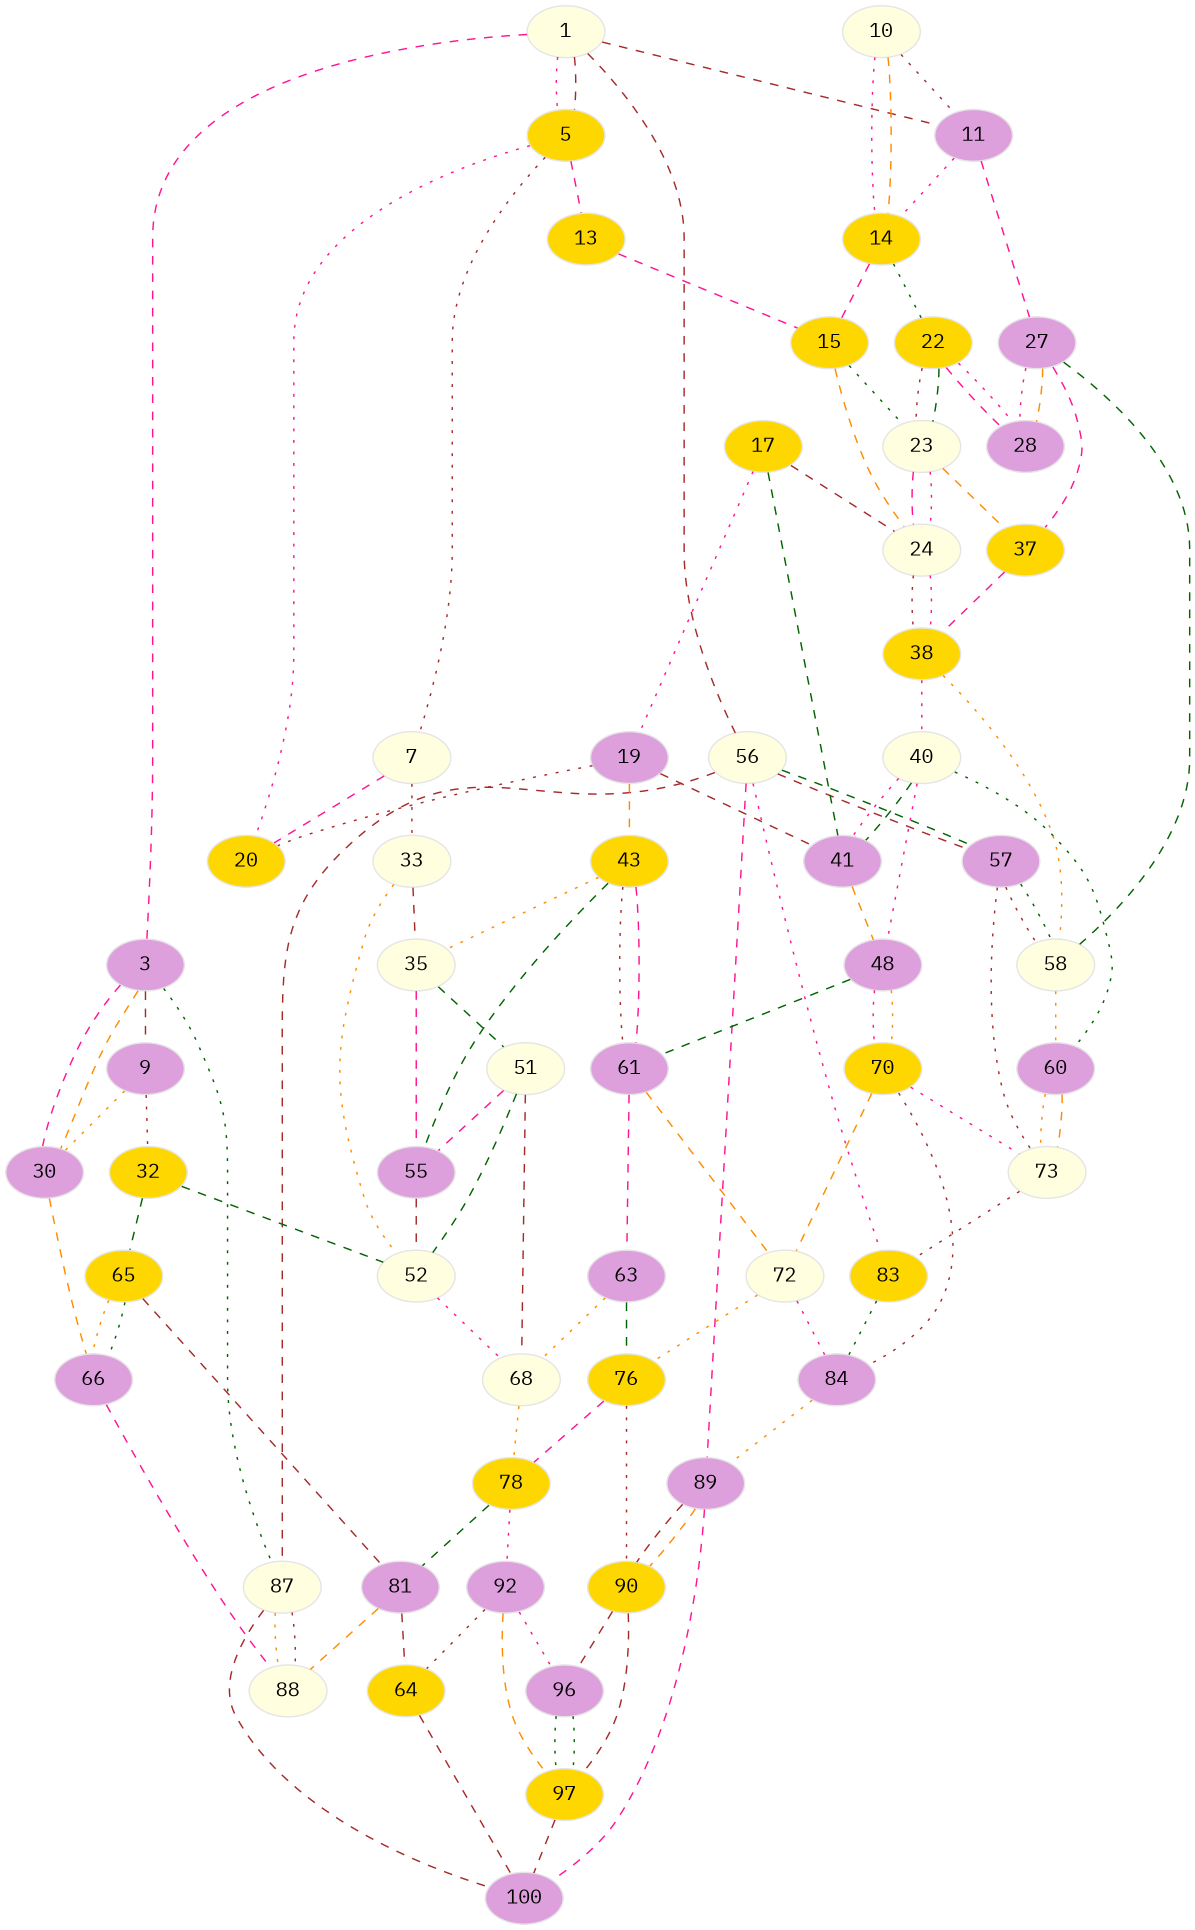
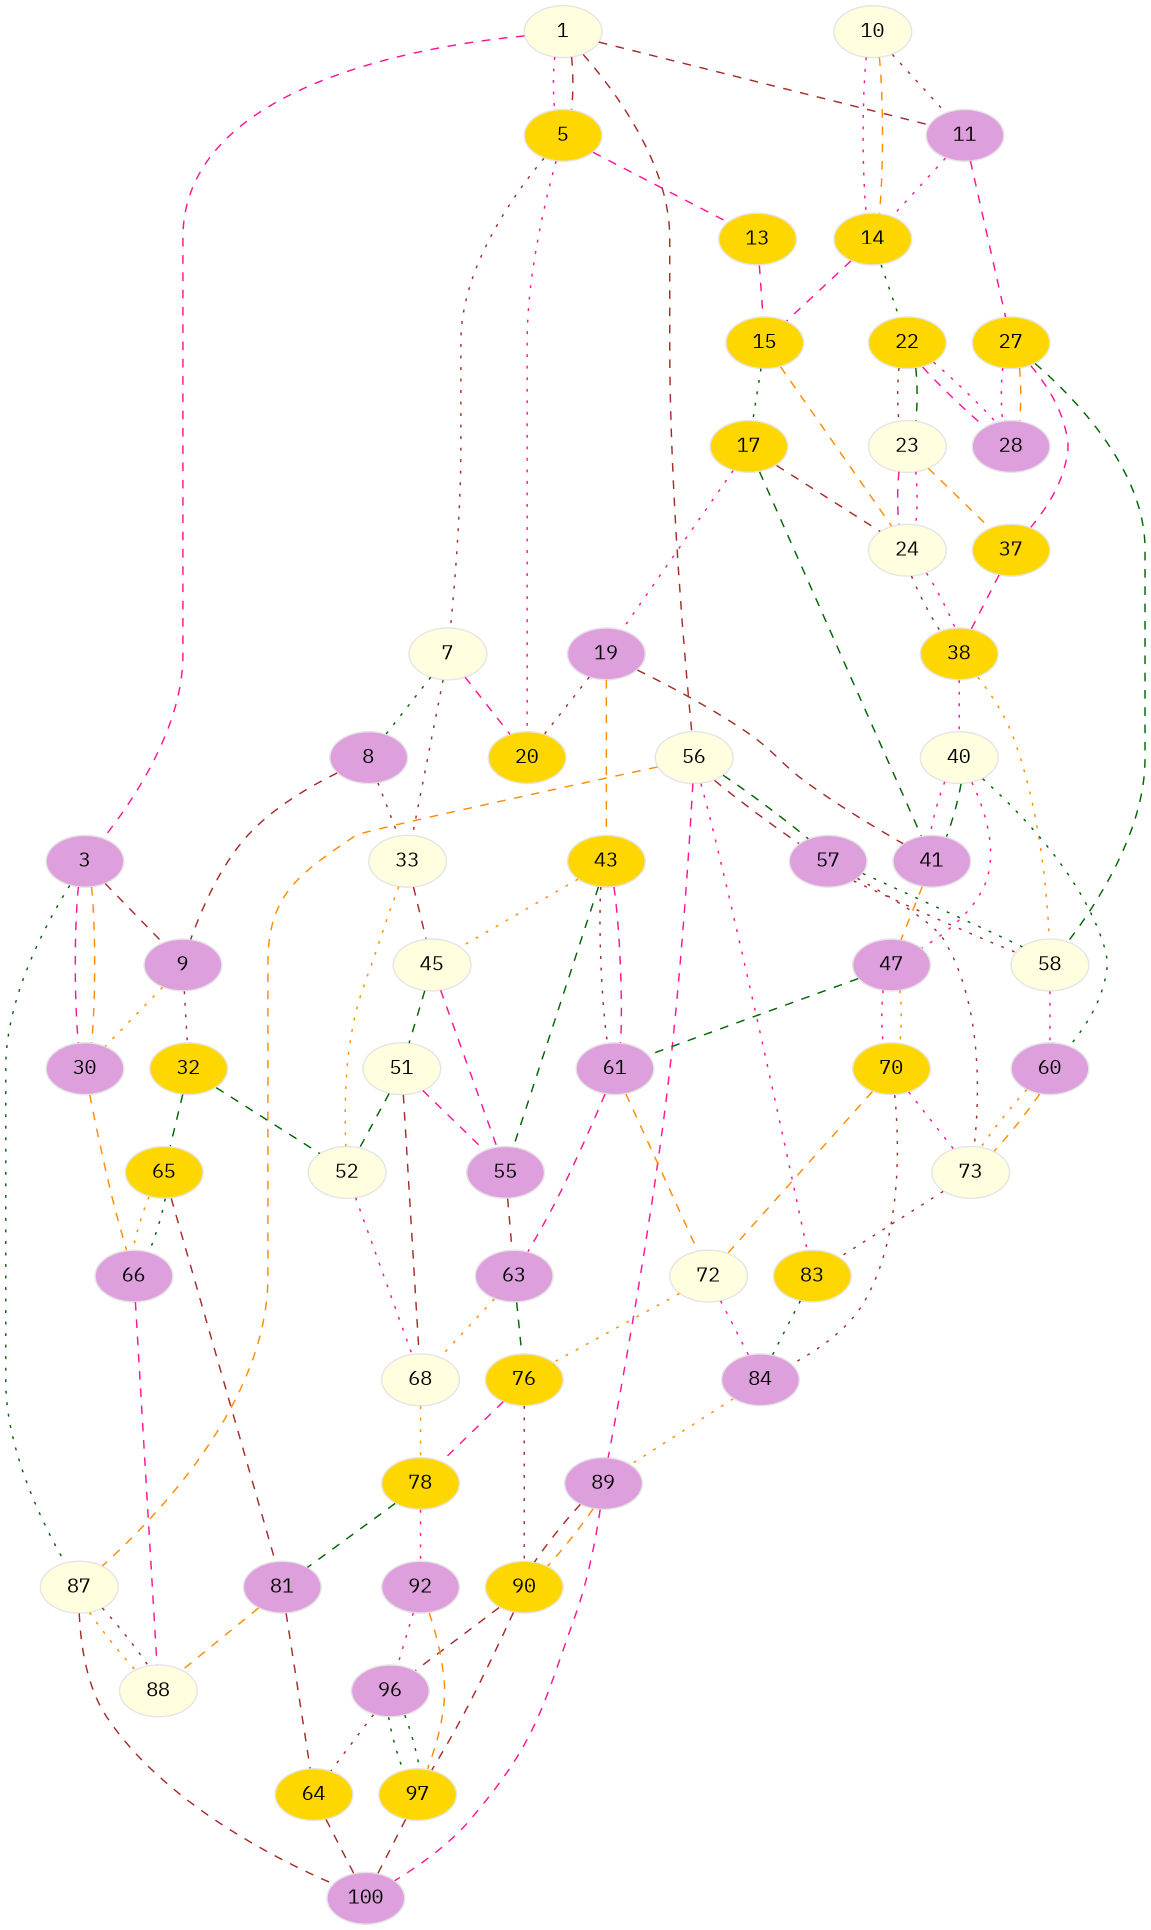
node "27": fillcolor plum -> gold
edge "15" -- "23": now "15" -- "17"
node "8": added
node "35": label "35" -> "45"
node "48": label "48" -> "47"
edge "56" -- "87": color brown -> darkorange
edge "58" -- "60": color darkorange -> deeppink
edge "55" -- "52": now "55" -- "63"
edge "92" -- "64": now "96" -- "64"
